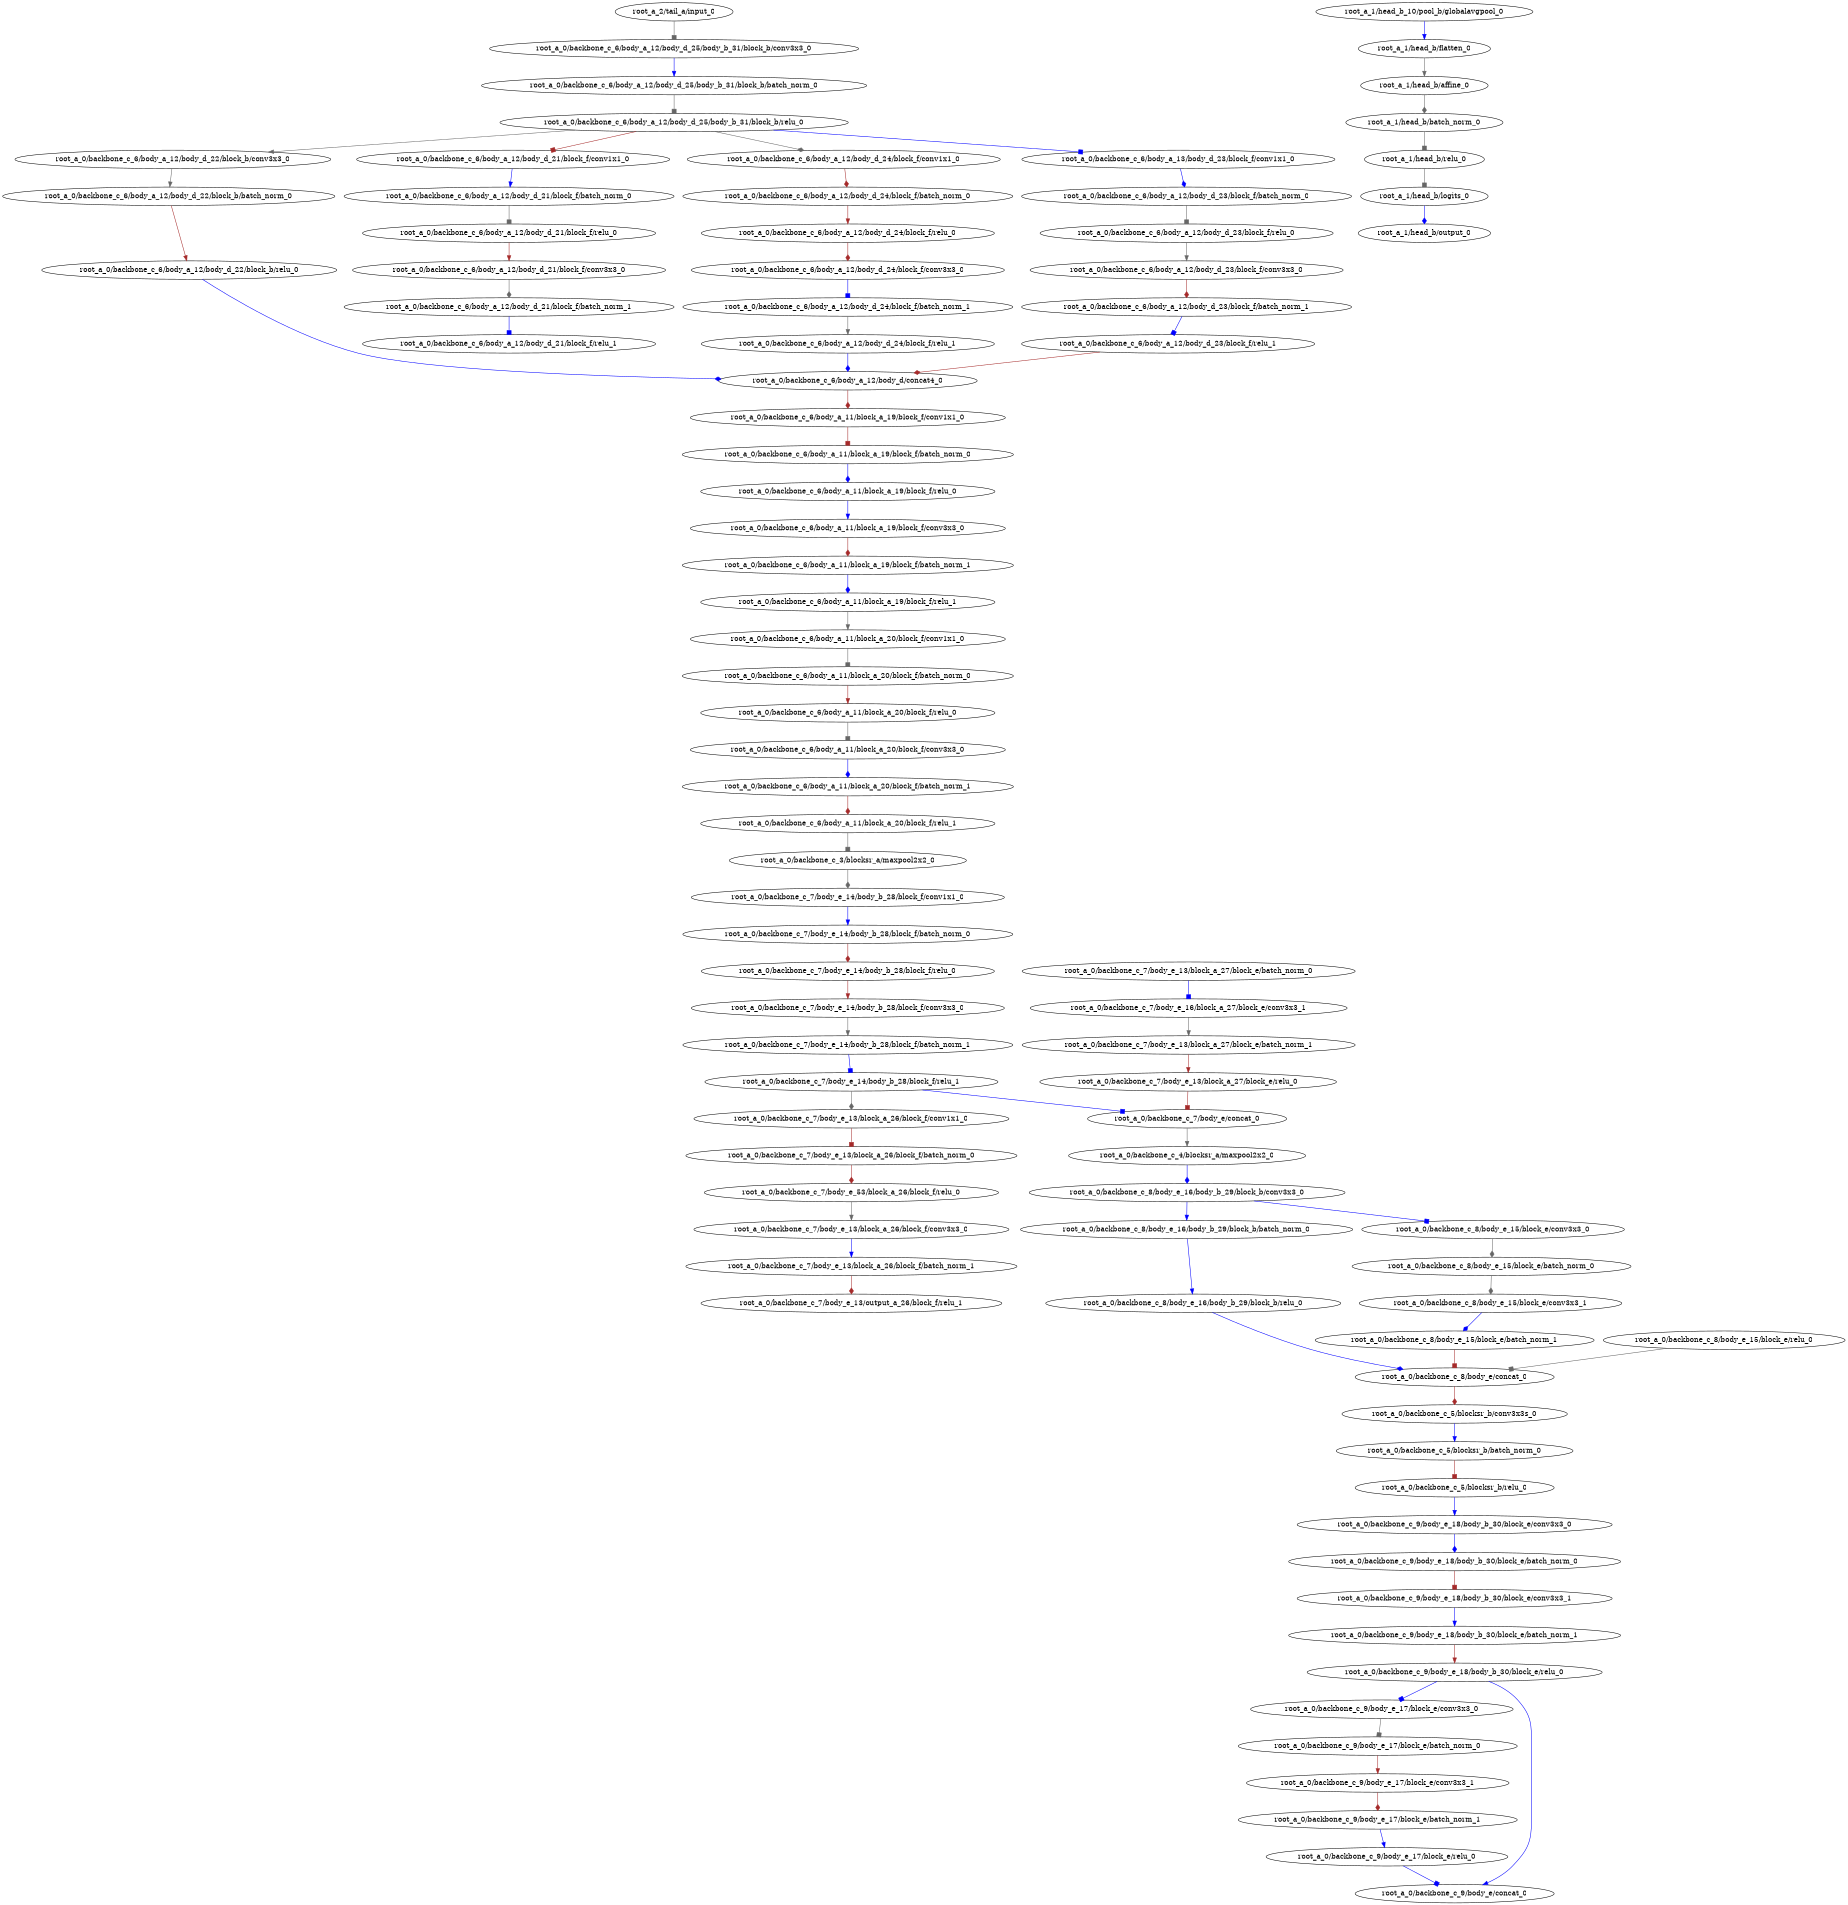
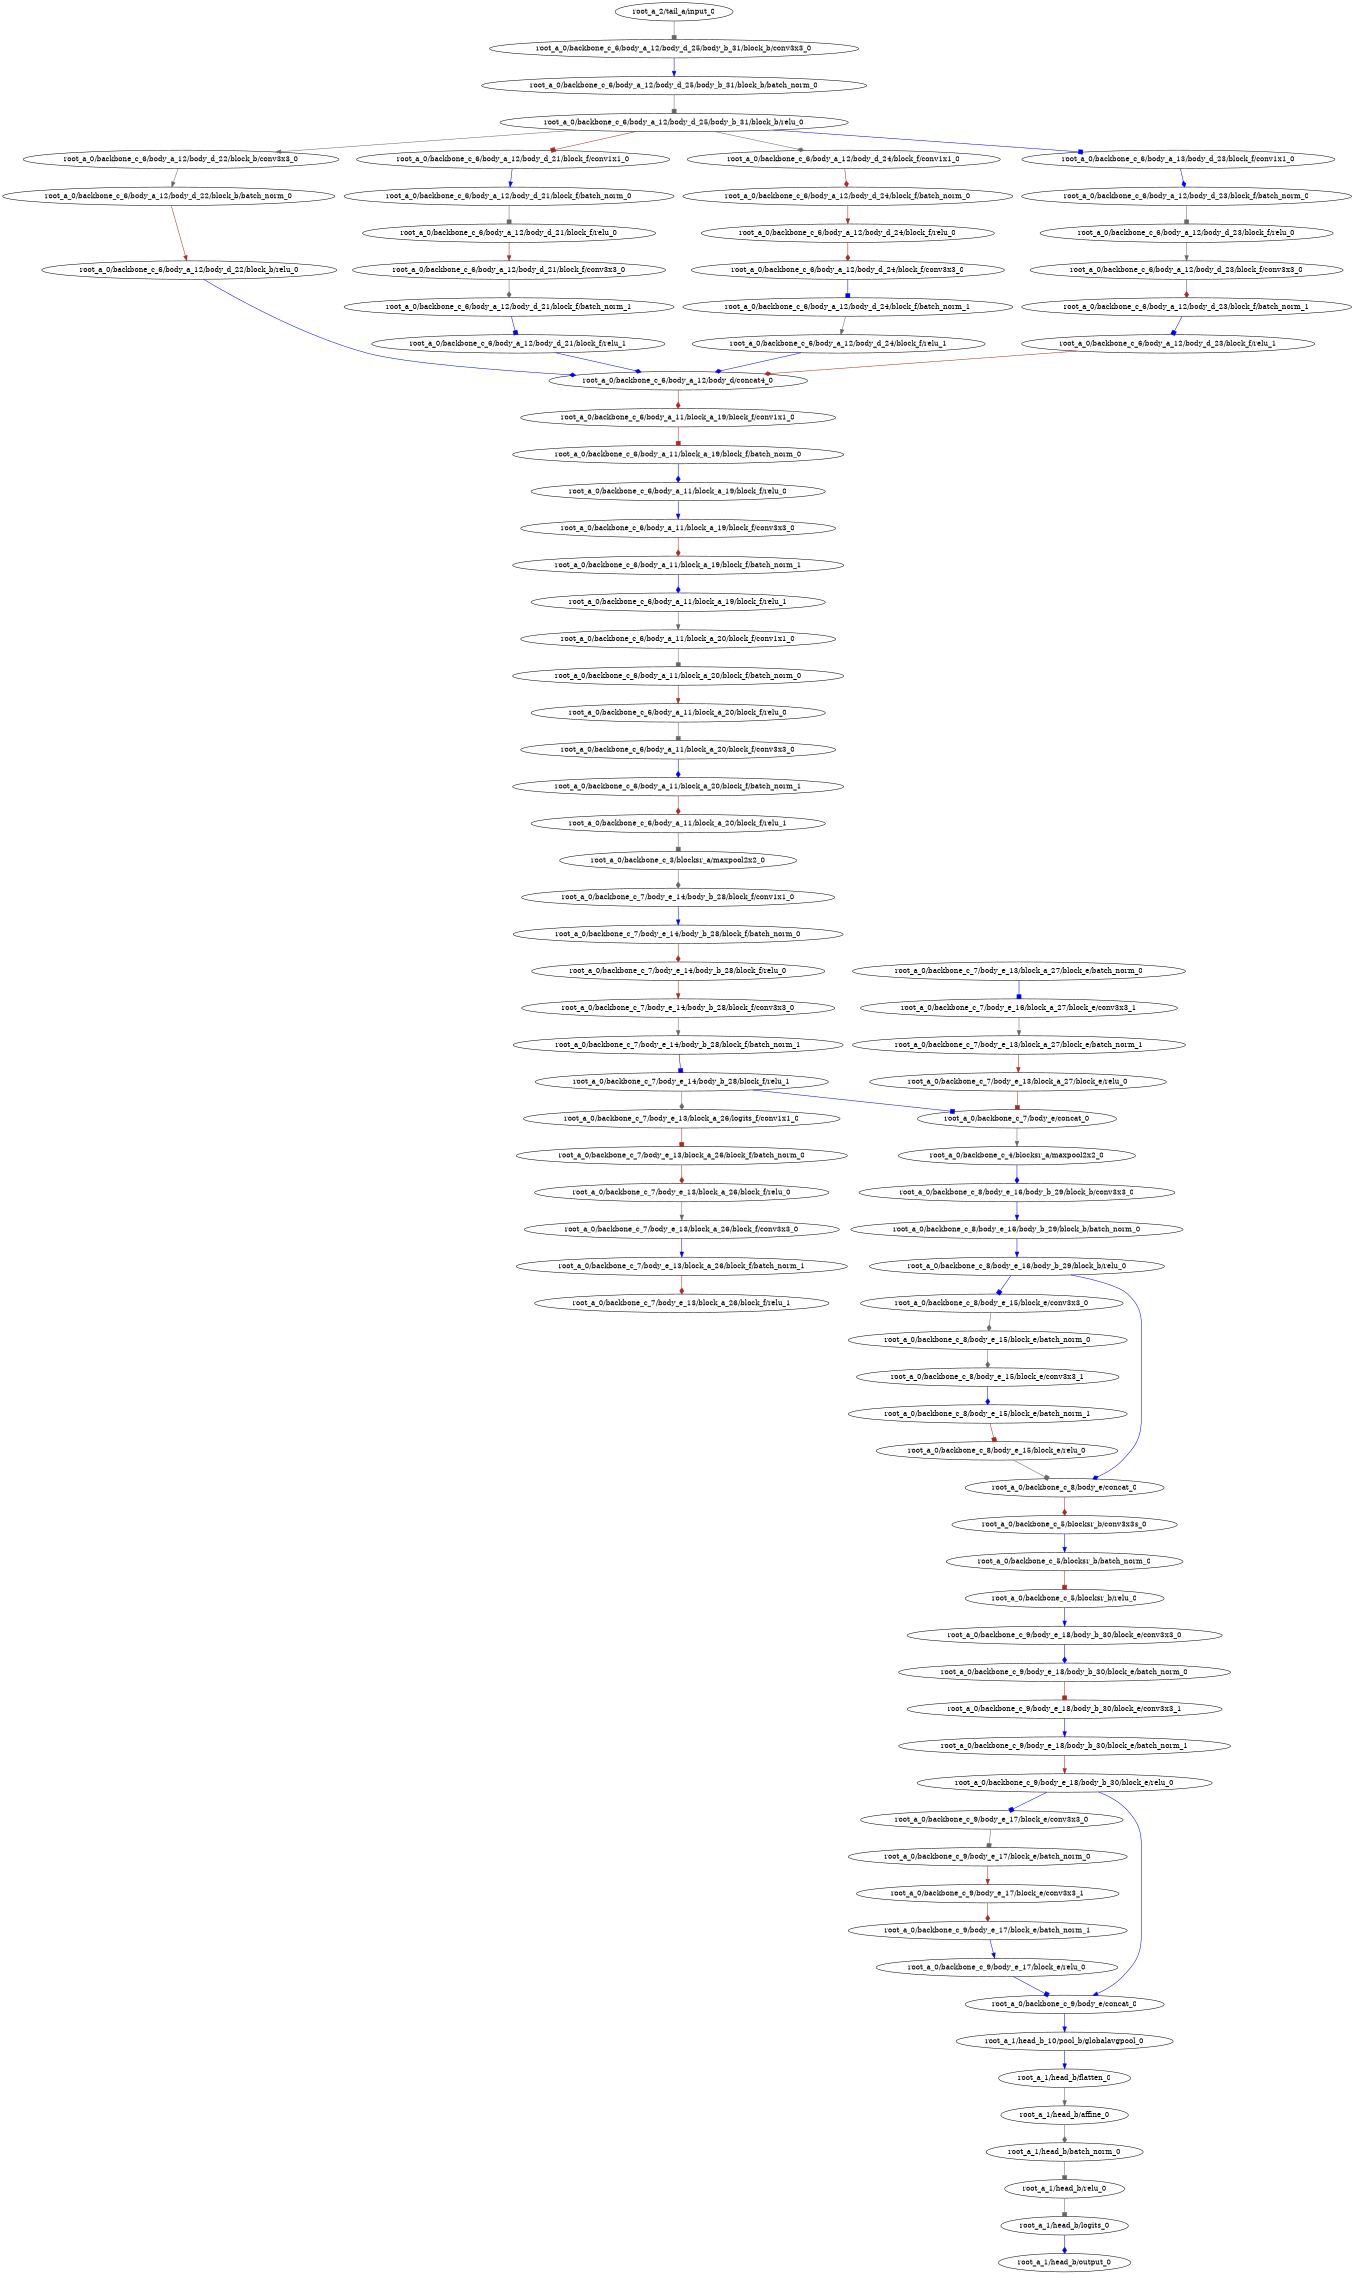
edge "root_a_0/backbone_c_6/body_a_12/body_d_21/block_f/relu_1" -> "root_a_0/backbone_c_6/body_a_12/body_d/concat4_0": added
node "root_a_0/backbone_c_7/body_e_13/block_a_26/block_f/conv1x1_0": label "root_a_0/backbone_c_7/body_e_13/block_a_26/block_f/conv1x1_0" -> "root_a_0/backbone_c_7/body_e_13/block_a_26/logits_f/conv1x1_0"
node "root_a_0/backbone_c_7/body_e_53/block_a_26/block_f/relu_0": label "root_a_0/backbone_c_7/body_e_53/block_a_26/block_f/relu_0" -> "root_a_0/backbone_c_7/body_e_13/block_a_26/block_f/relu_0"
edge "root_a_0/backbone_c_8/body_e_16/body_b_29/block_b/conv3x3_0" -> "root_a_0/backbone_c_8/body_e_15/block_e/conv3x3_0": now "root_a_0/backbone_c_8/body_e_16/body_b_29/block_b/relu_0" -> "root_a_0/backbone_c_8/body_e_15/block_e/conv3x3_0"
node "root_a_0/backbone_c_7/body_e_13/output_a_26/block_f/relu_1": label "root_a_0/backbone_c_7/body_e_13/output_a_26/block_f/relu_1" -> "root_a_0/backbone_c_7/body_e_13/block_a_26/block_f/relu_1"
edge "root_a_0/backbone_c_8/body_e_15/block_e/batch_norm_1" -> "root_a_0/backbone_c_8/body_e/concat_0": now "root_a_0/backbone_c_8/body_e_15/block_e/batch_norm_1" -> "root_a_0/backbone_c_8/body_e_15/block_e/relu_0"
edge "root_a_0/backbone_c_9/body_e/concat_0" -> "root_a_1/head_b_10/pool_b/globalavgpool_0": added
